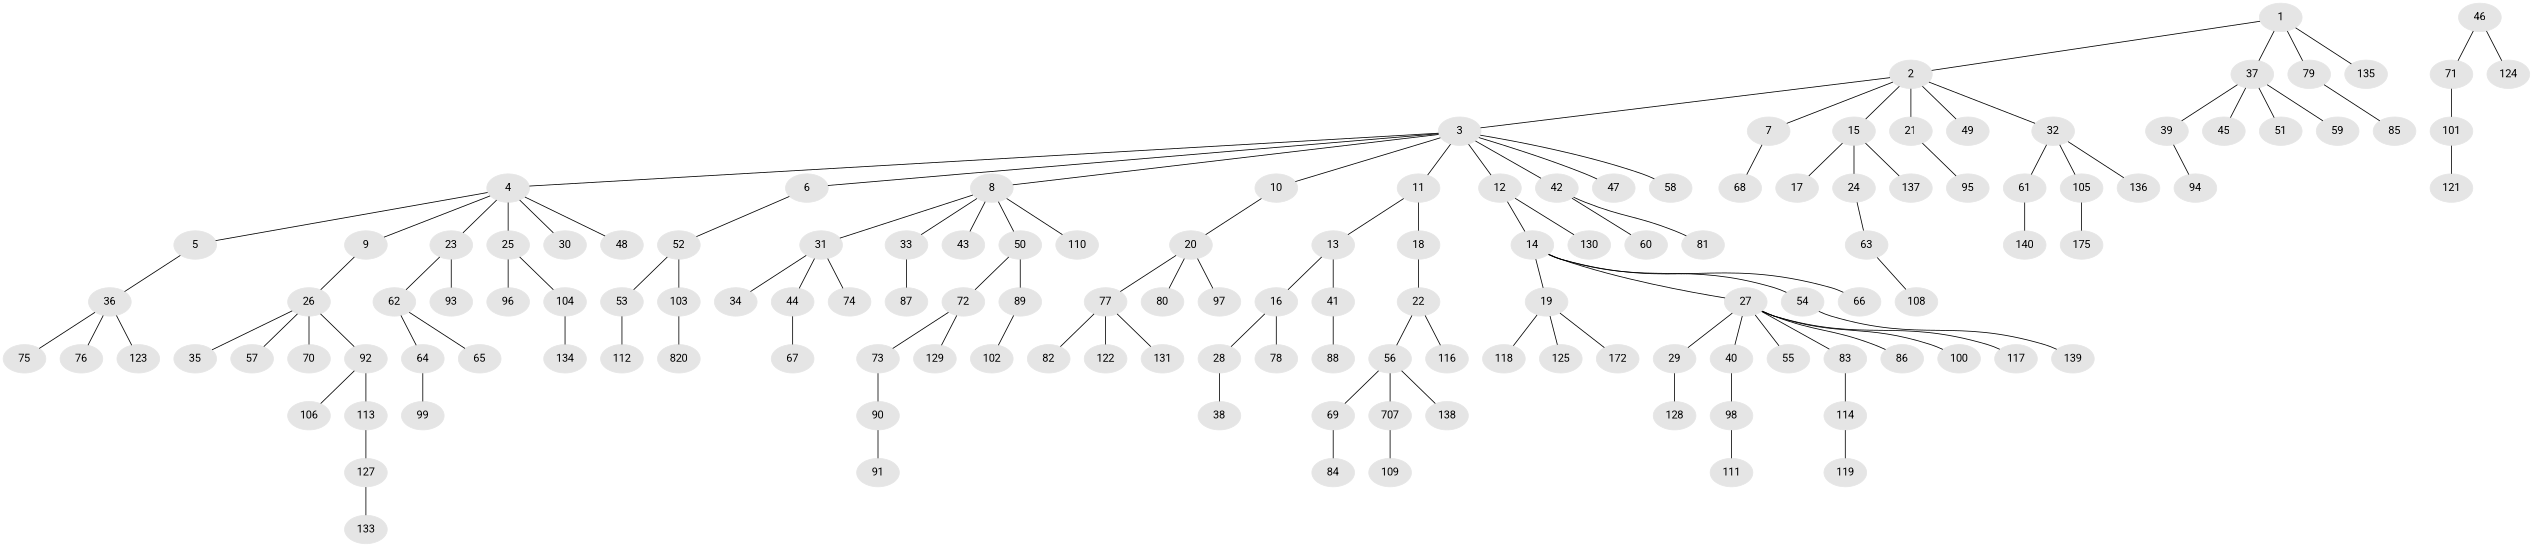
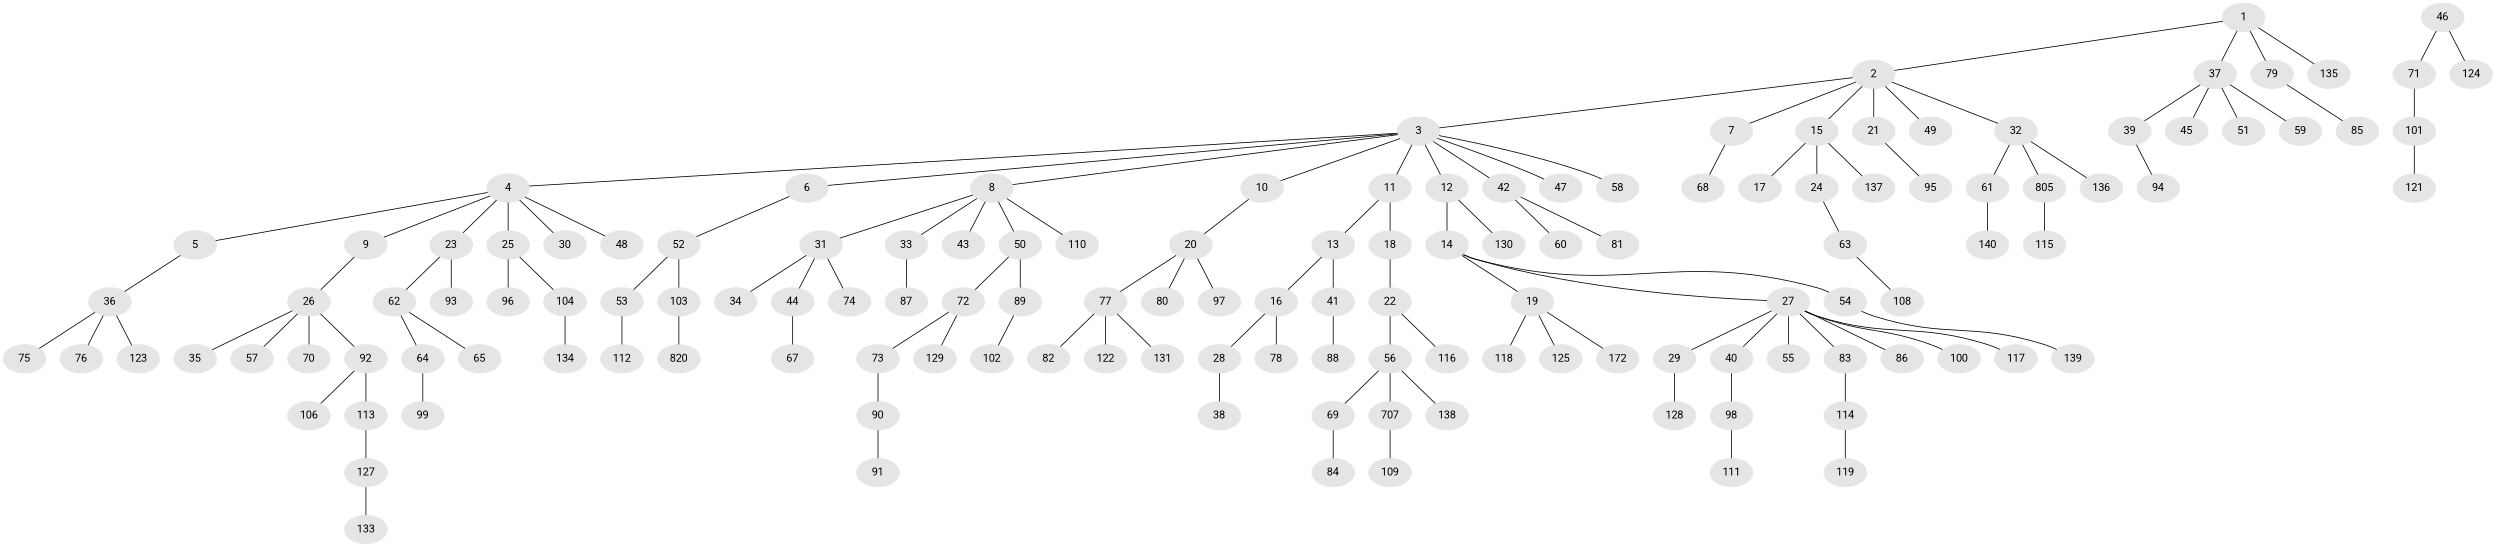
node "105": label "105" -> "805"
node "175": label "175" -> "115"
node "66": removed
